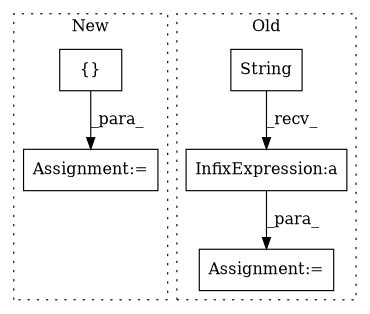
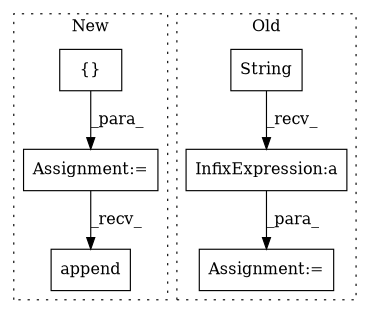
node "append": added
